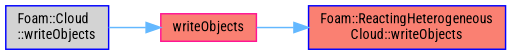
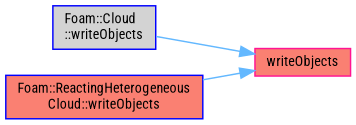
edge "writeObjects" -> "Foam::ReactingHeterogeneous Cloud::writeObjects": reversed
